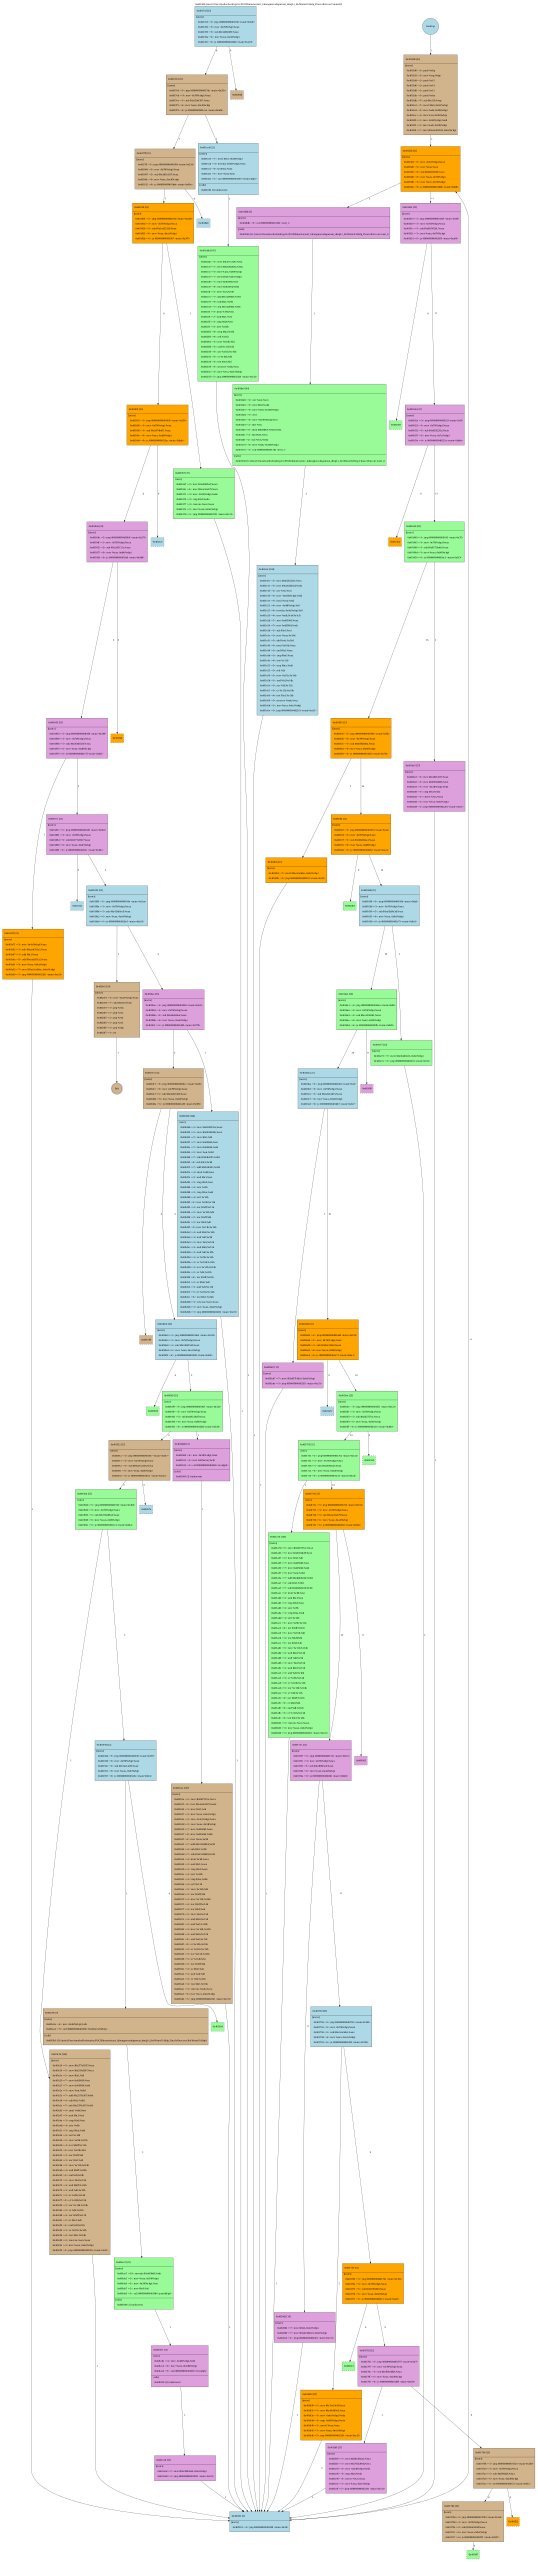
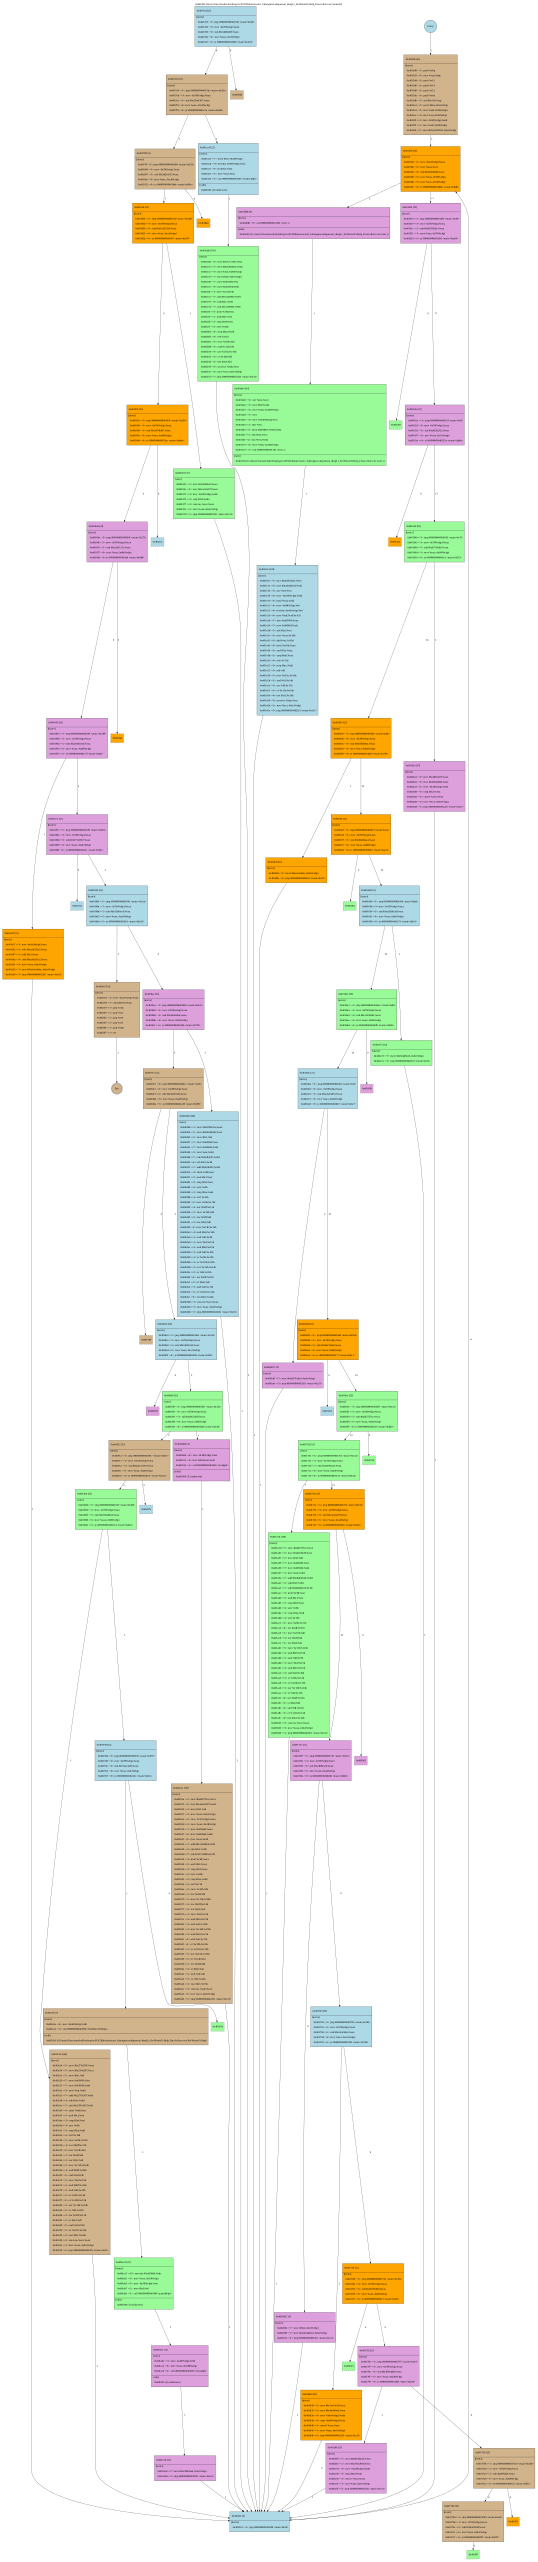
node "Desktop": label "Desktop" -> "Entry"
node "0x401bde": fillcolor lightblue -> orange
node "0x4019d5": fillcolor palegreen -> plum
